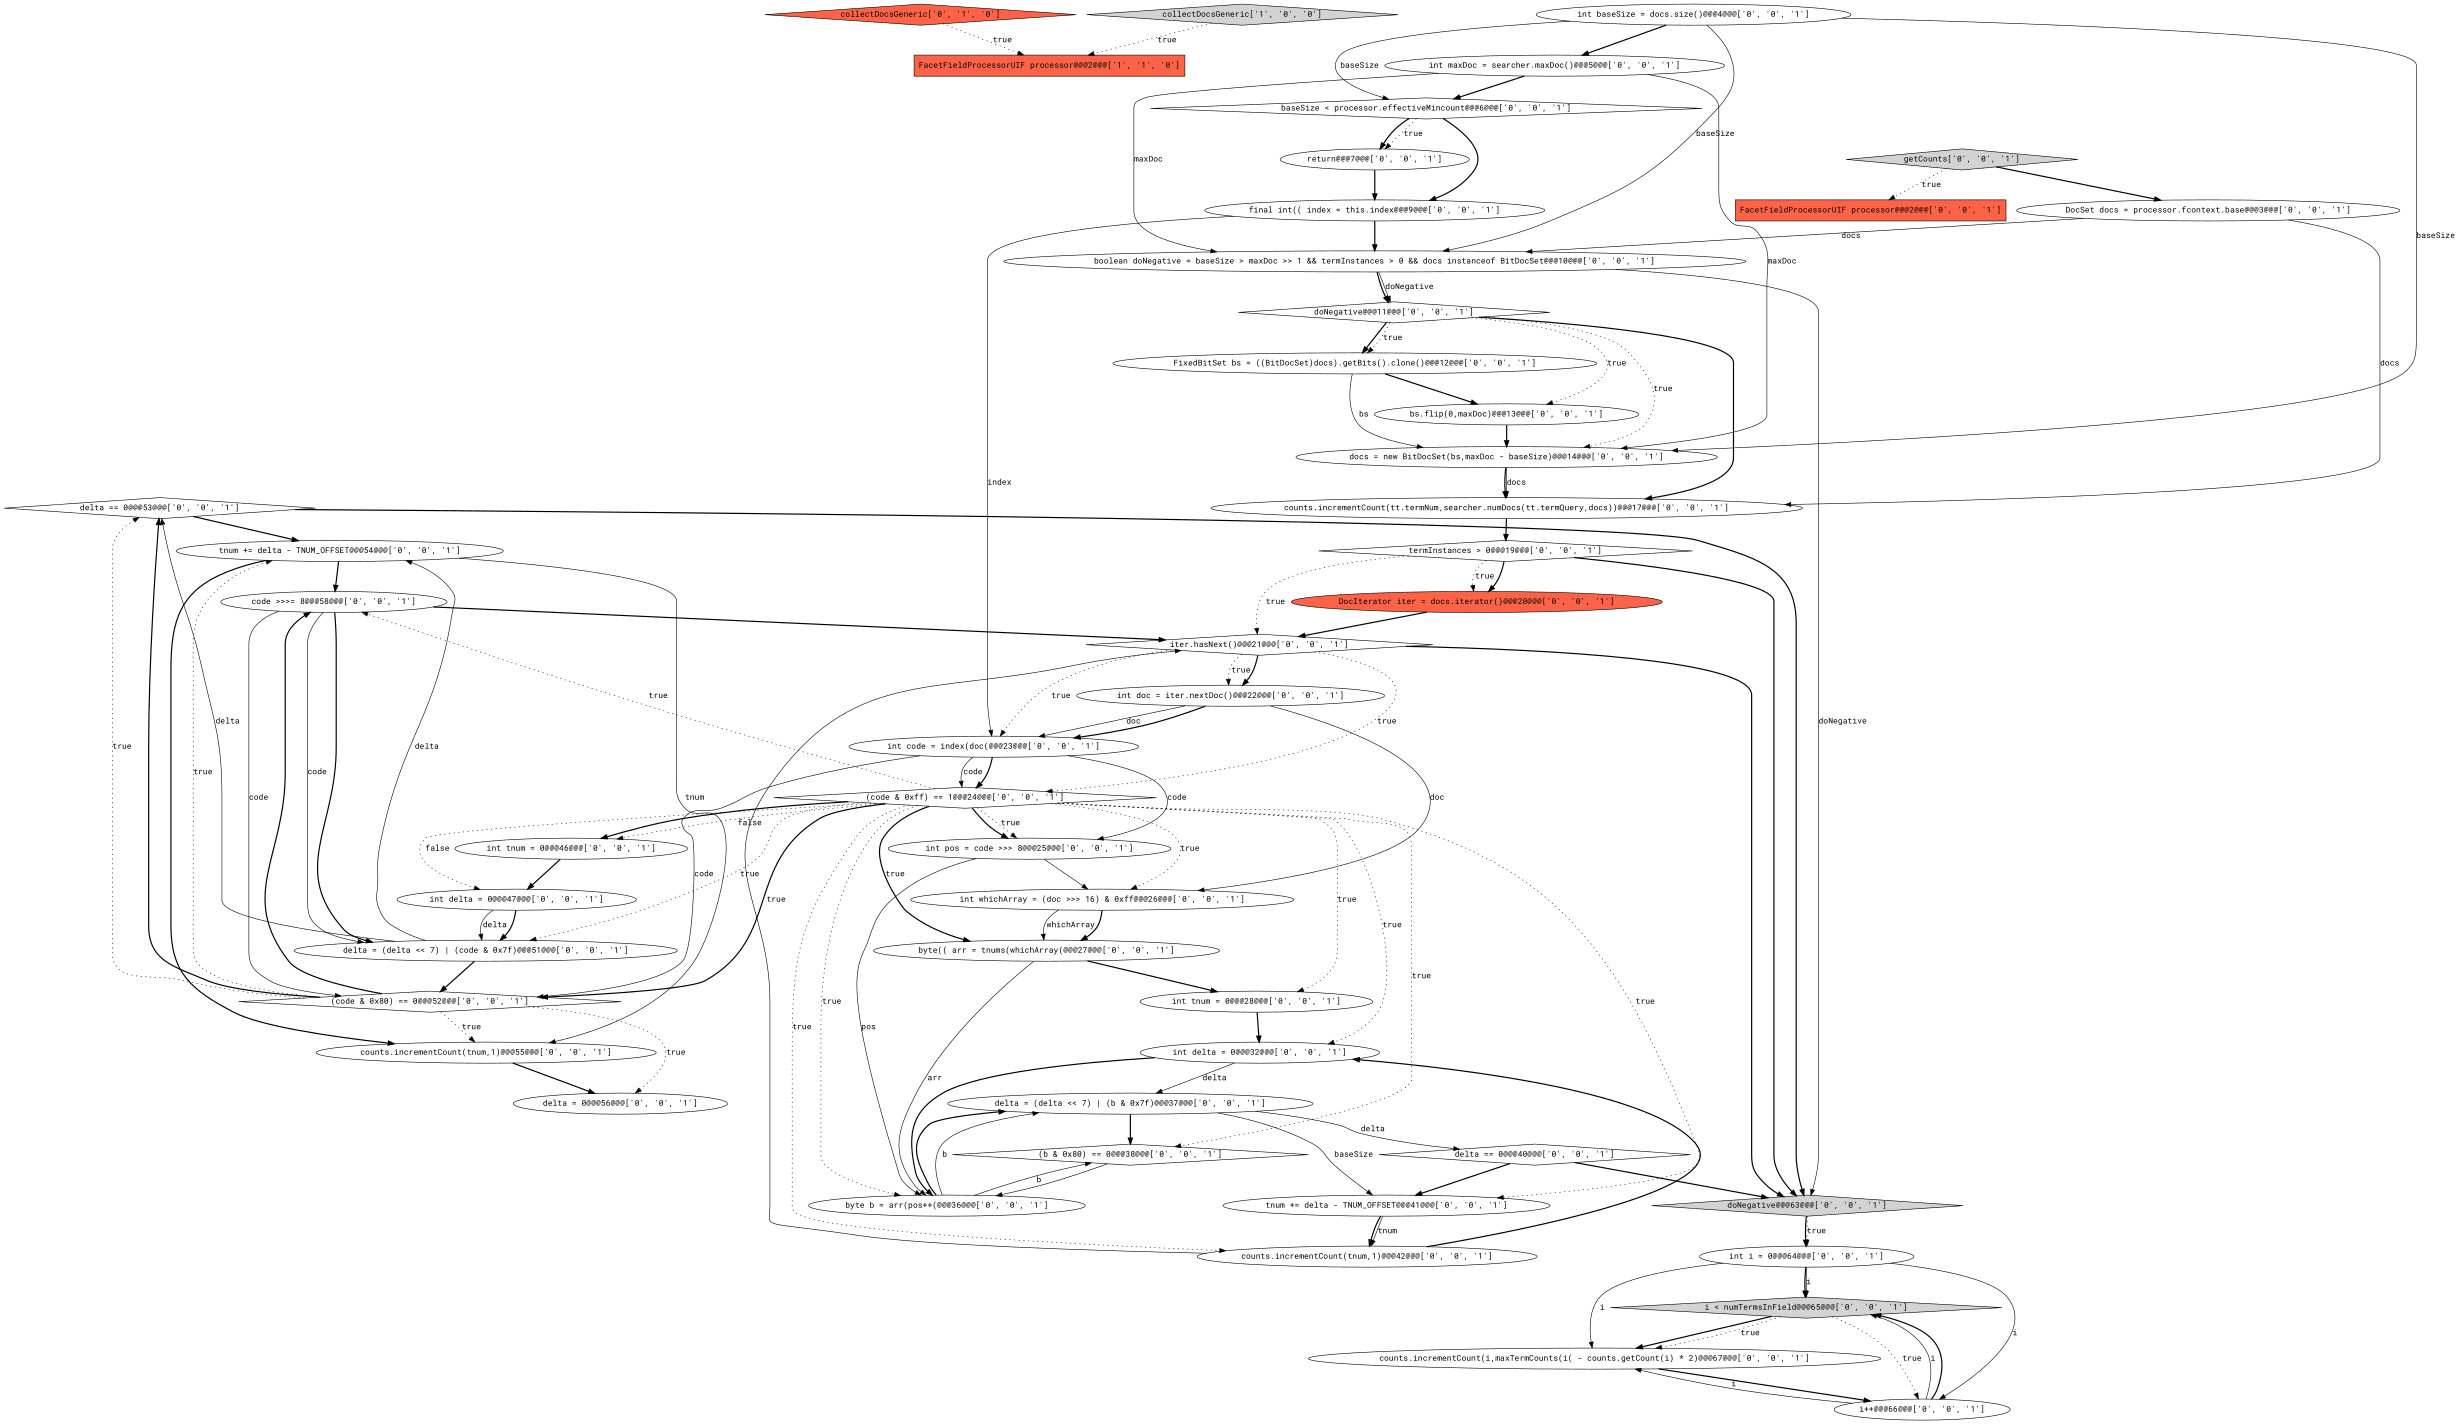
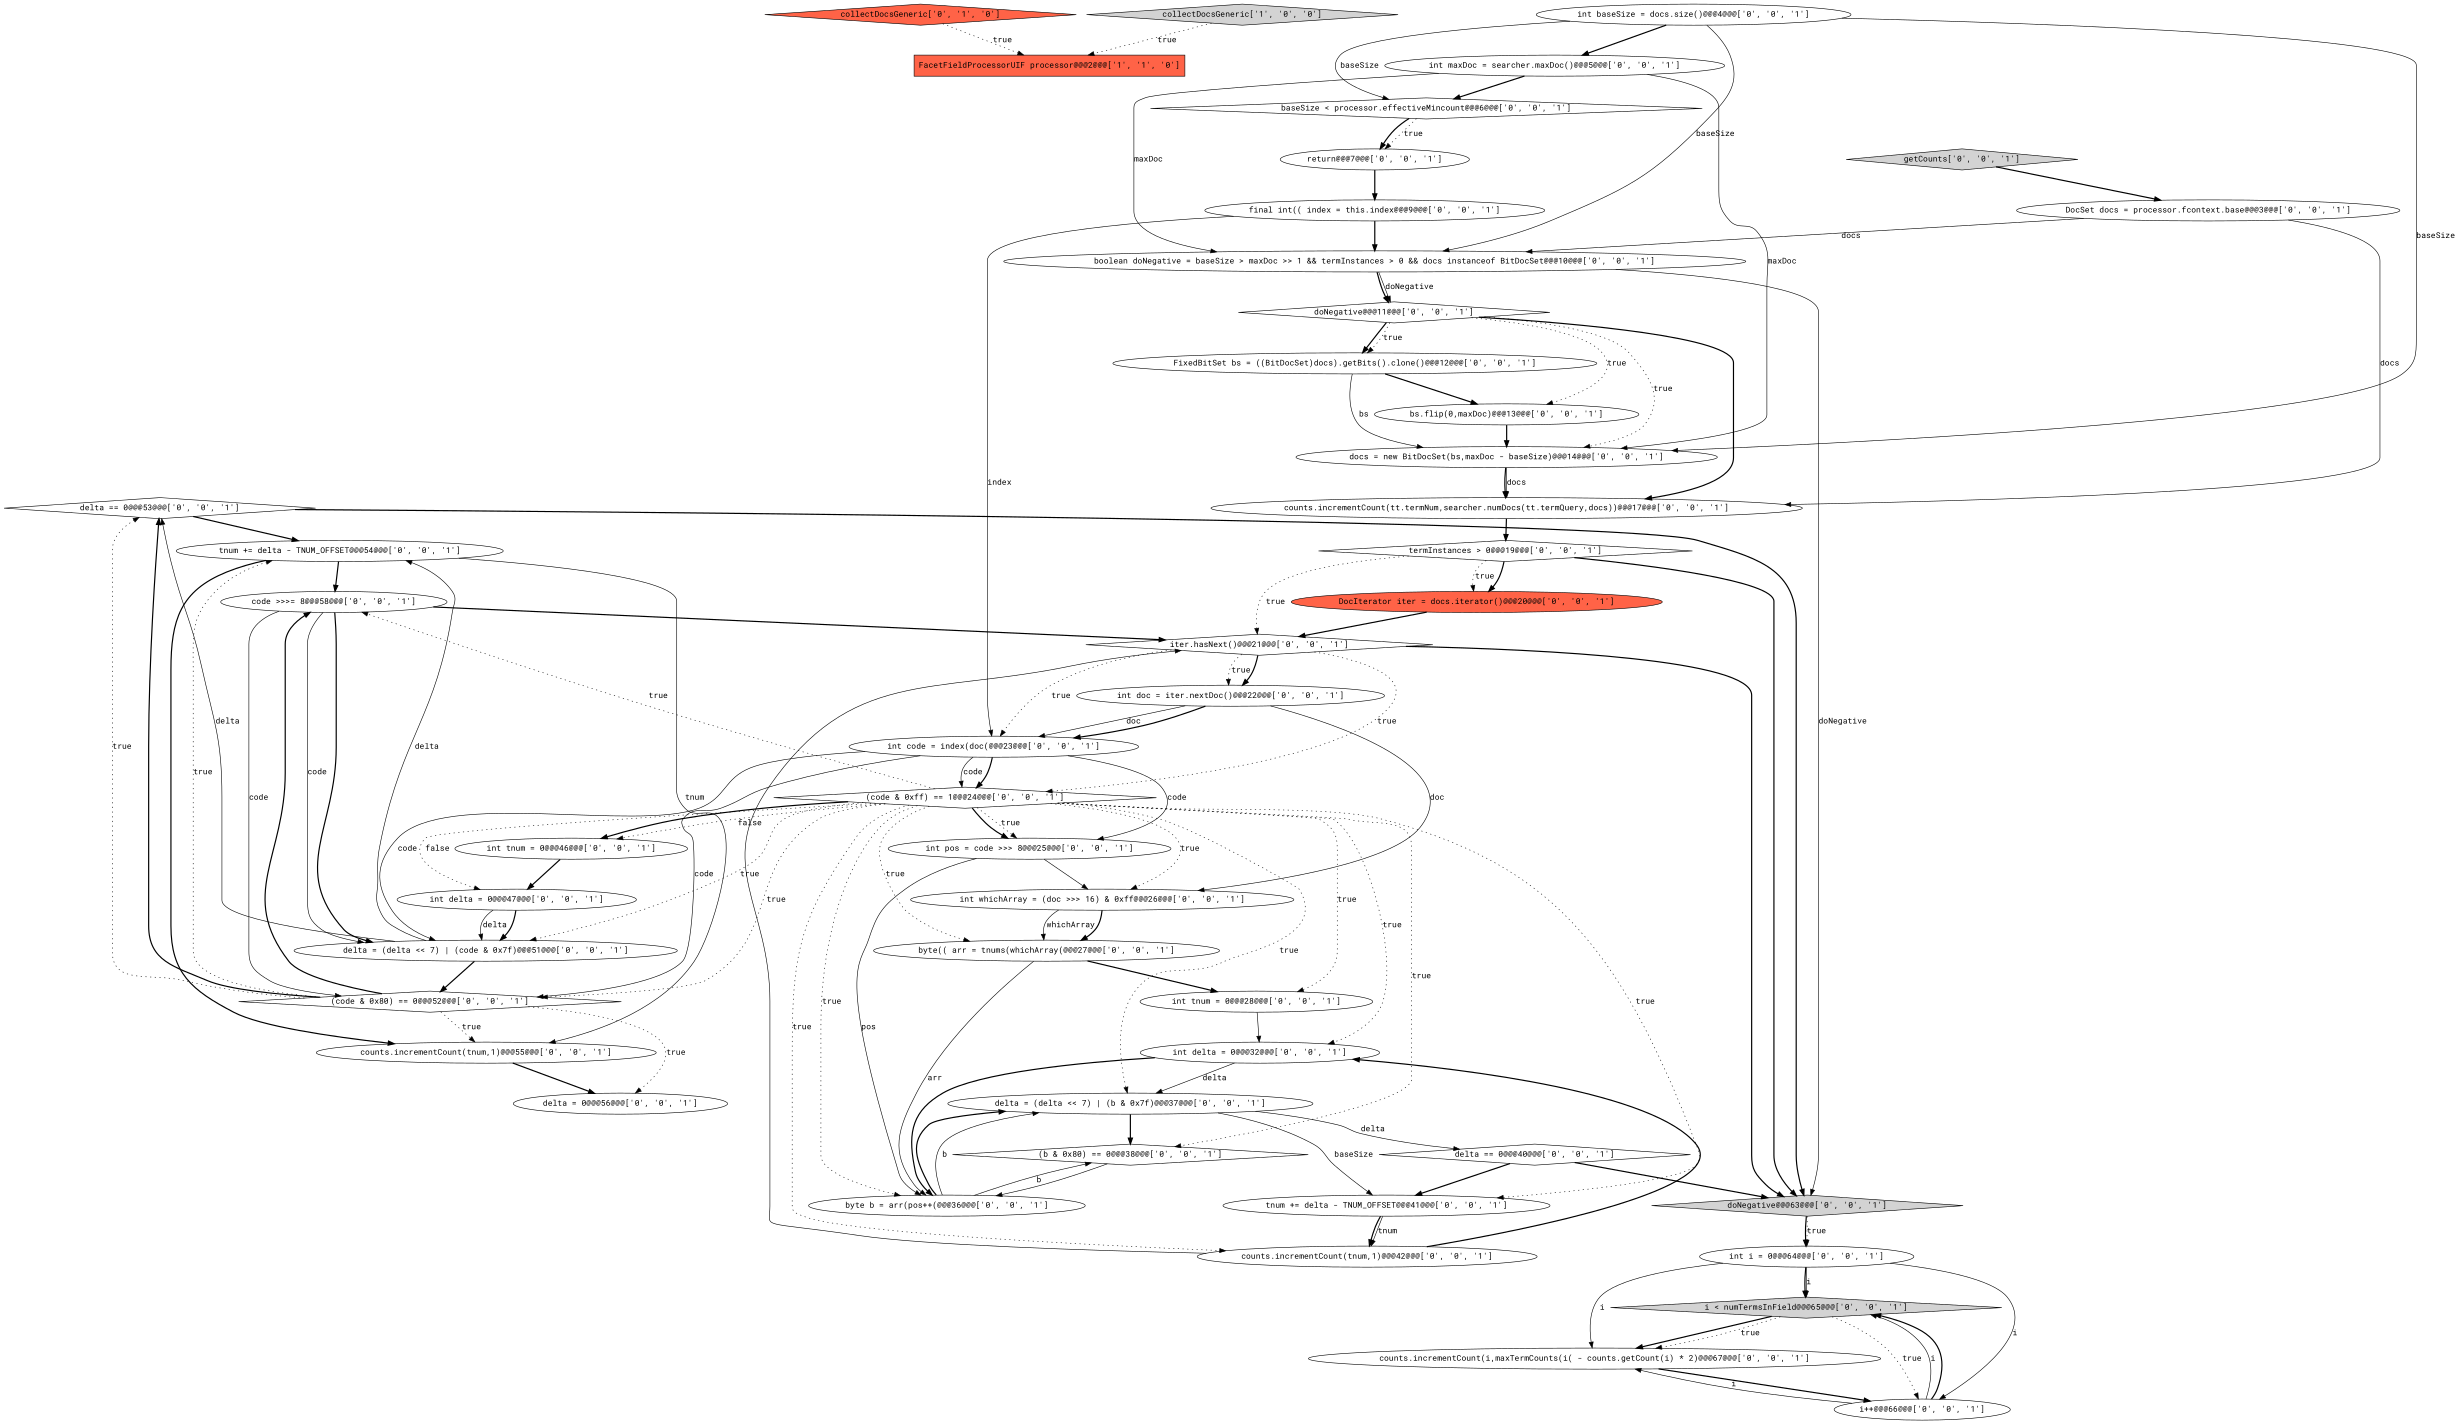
edge "baseSize < processor.effectiveMincount@@@6@@@['0', '0', '1']" -> "final int(( index = this.index@@@9@@@['0', '0', '1']": removed
node "FacetFieldProcessorUIF processor@@@2@@@['0', '0', '1']": removed
edge "int code = index(doc(@@@23@@@['0', '0', '1']" -> "delta = (delta << 7) | (code & 0x7f)@@@51@@@['0', '0', '1']": added, label "code"
edge "(code & 0xff) == 1@@@24@@@['0', '0', '1']" -> "byte(( arr = tnums(whichArray(@@@27@@@['0', '0', '1']": style bold -> dotted
edge "(code & 0xff) == 1@@@24@@@['0', '0', '1']" -> "delta = (delta << 7) | (b & 0x7f)@@@37@@@['0', '0', '1']": added, label "true"
edge "(code & 0xff) == 1@@@24@@@['0', '0', '1']" -> "(code & 0x80) == 0@@@52@@@['0', '0', '1']": style bold -> dotted
edge "int tnum = 0@@@28@@@['0', '0', '1']" -> "int delta = 0@@@32@@@['0', '0', '1']": style bold -> solid
